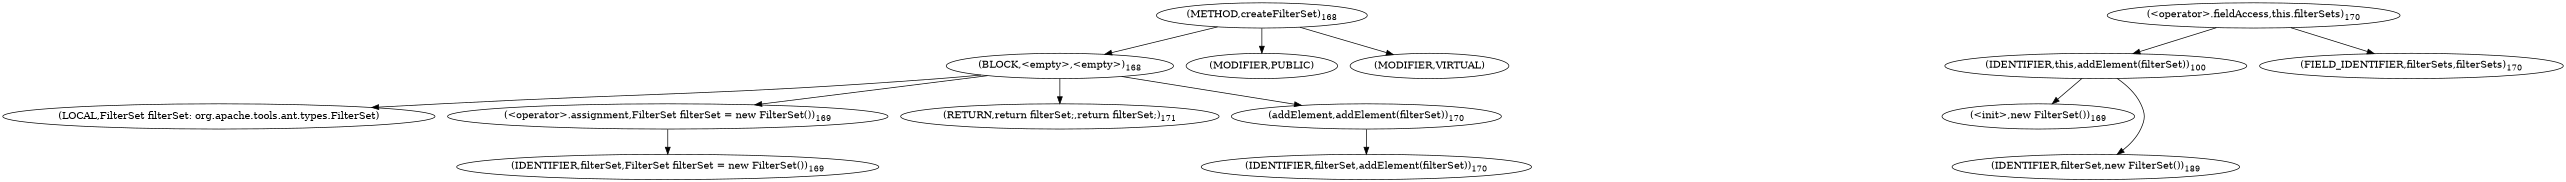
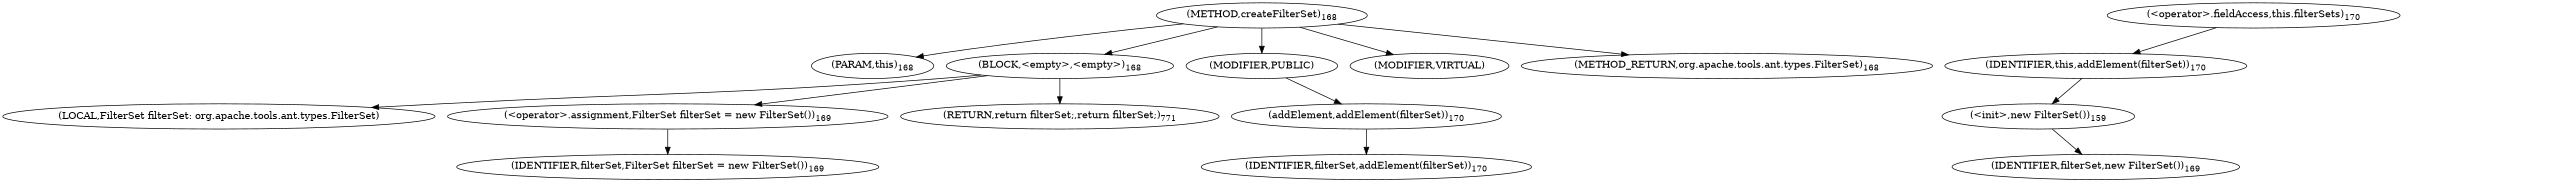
node "(IDENTIFIER,this,addElement(filterSet))": text "100" -> "170"
node "(PARAM,this)": added
node "(METHOD_RETURN,org.apache.tools.ant.types.FilterSet)": added
node "(FIELD_IDENTIFIER,filterSets,filterSets)": removed
edge "(BLOCK,<empty>,<empty>)" -> "(addElement,addElement(filterSet))": now "(MODIFIER,PUBLIC)" -> "(addElement,addElement(filterSet))"
edge "(IDENTIFIER,this,addElement(filterSet))" -> "(IDENTIFIER,filterSet,new FilterSet())": now "(<init>,new FilterSet())" -> "(IDENTIFIER,filterSet,new FilterSet())"
node "(RETURN,return filterSet;,return filterSet;)": text "171" -> "771"
node "(<init>,new FilterSet())": text "169" -> "159"
node "(IDENTIFIER,filterSet,new FilterSet())": text "189" -> "169"
